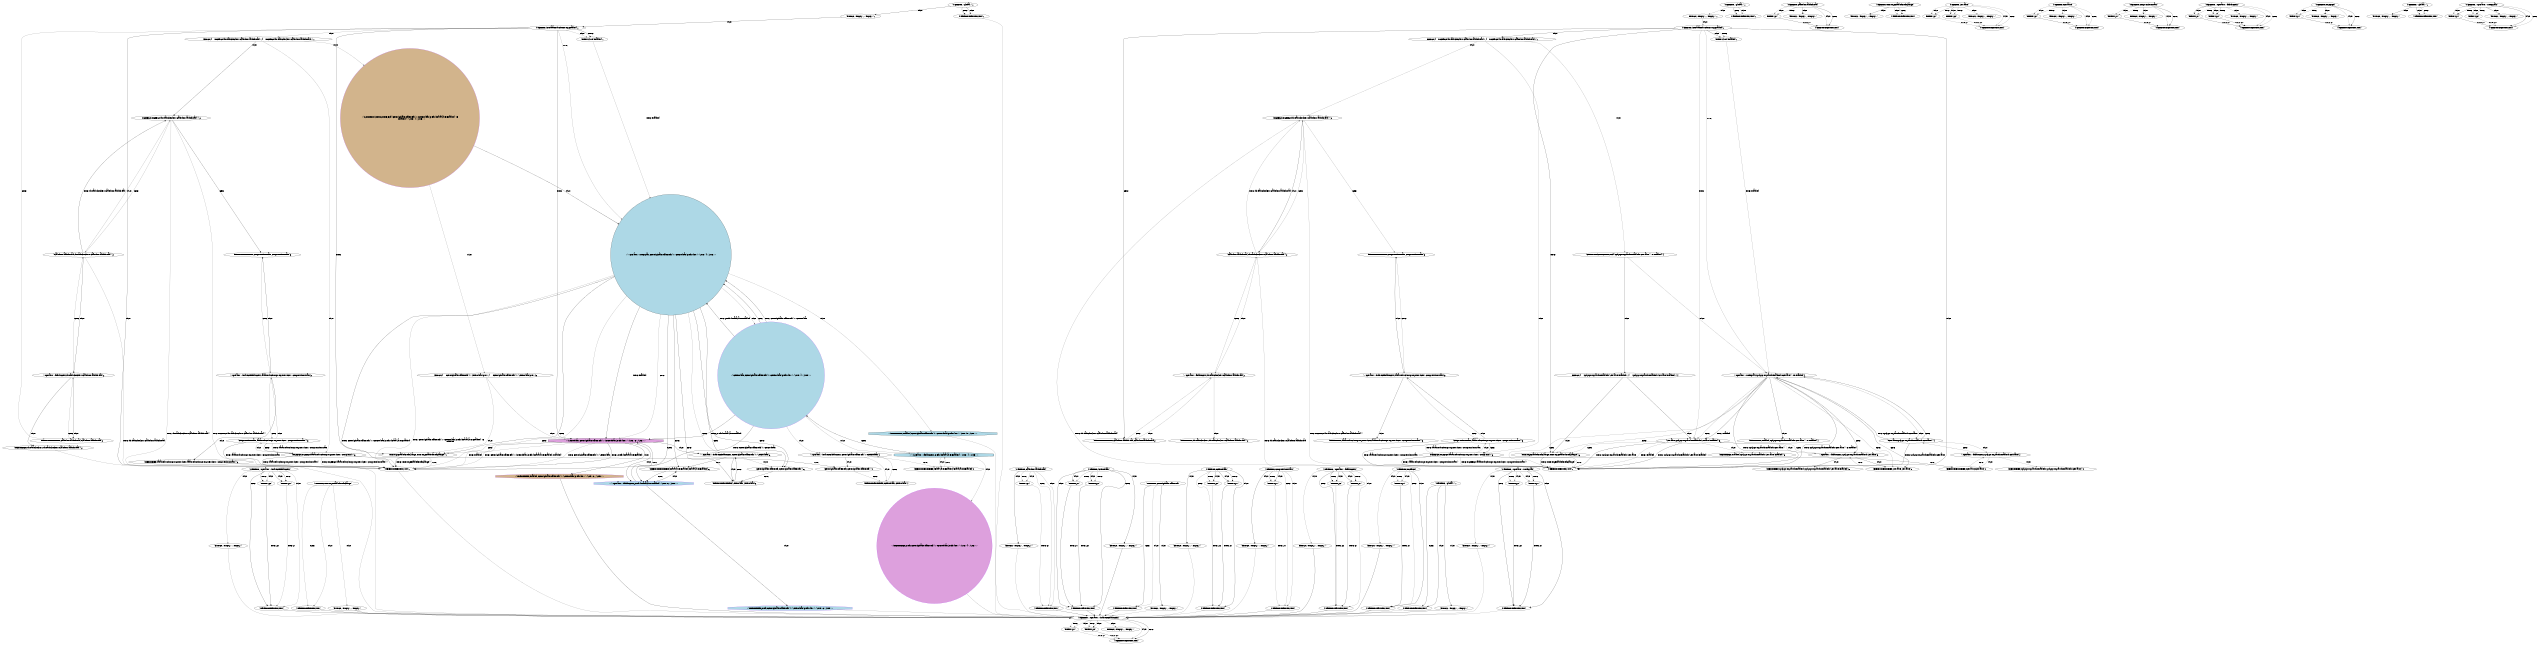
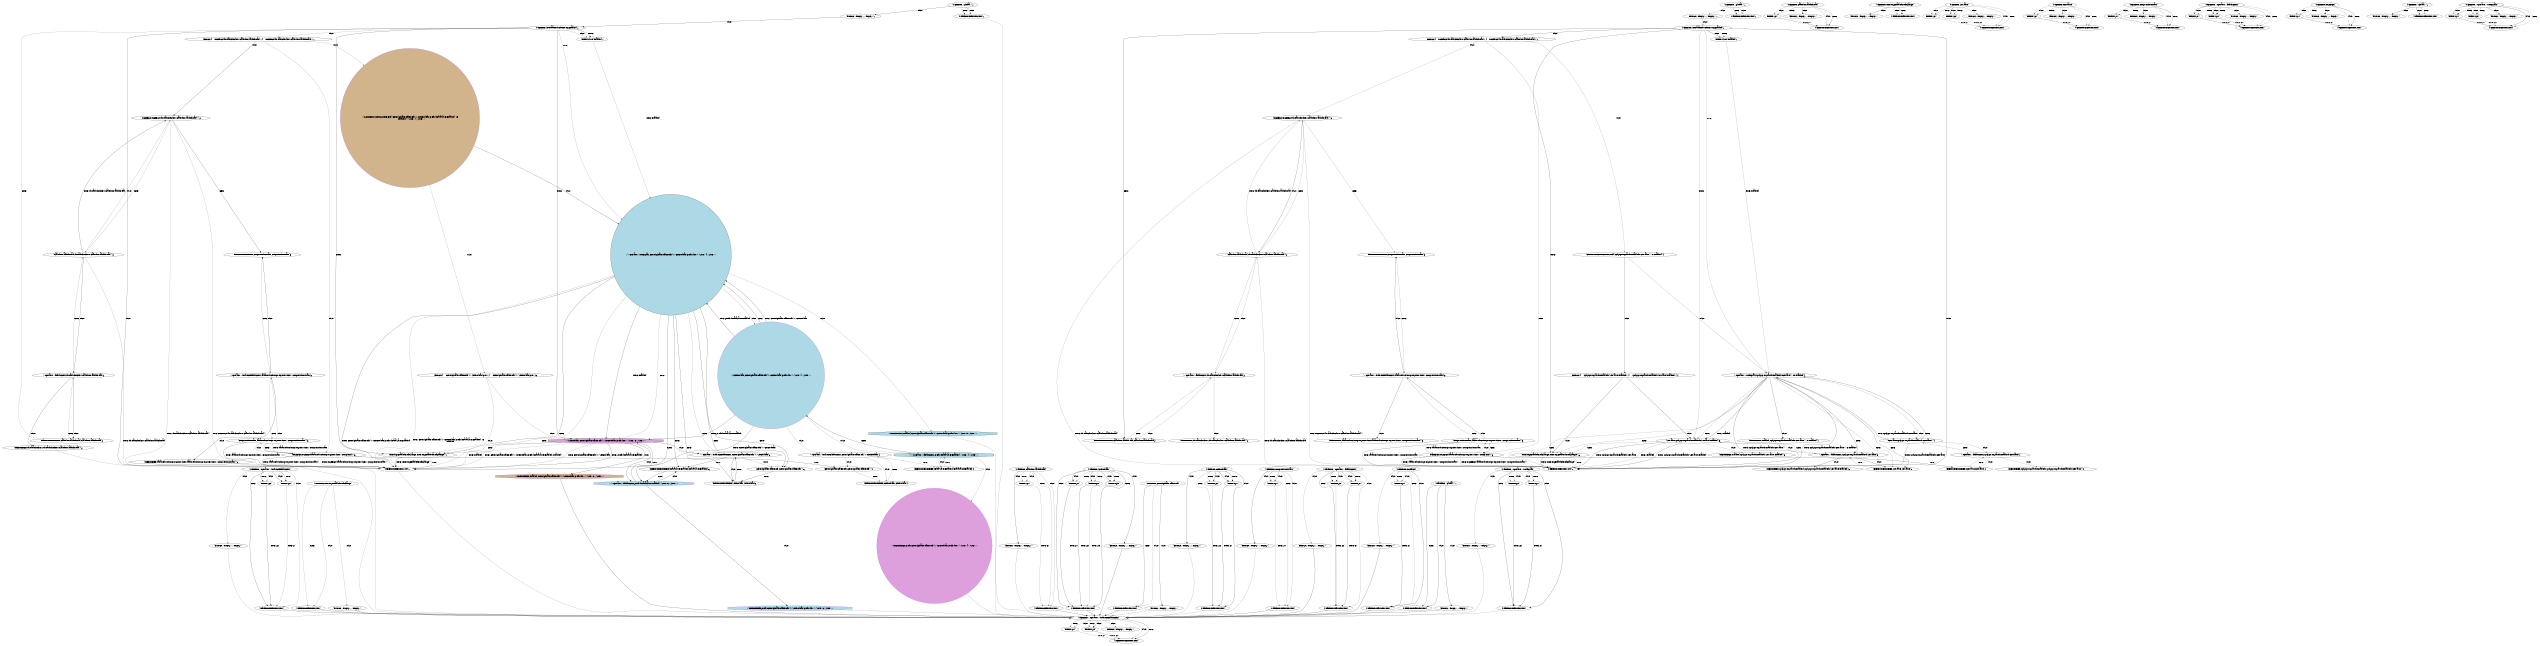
node "(PARAM,p3)": added
